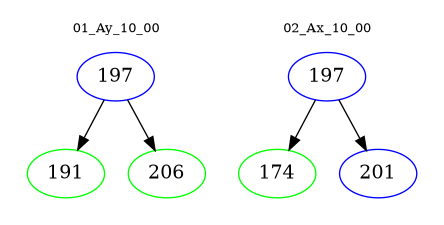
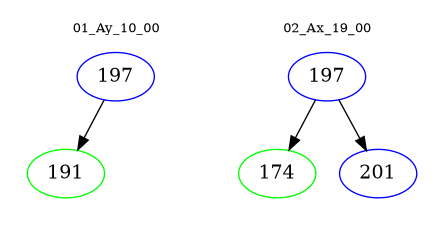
cluster "02_Ax_10_00": label "02_Ax_10_00" -> "02_Ax_19_00"
node "206": removed
